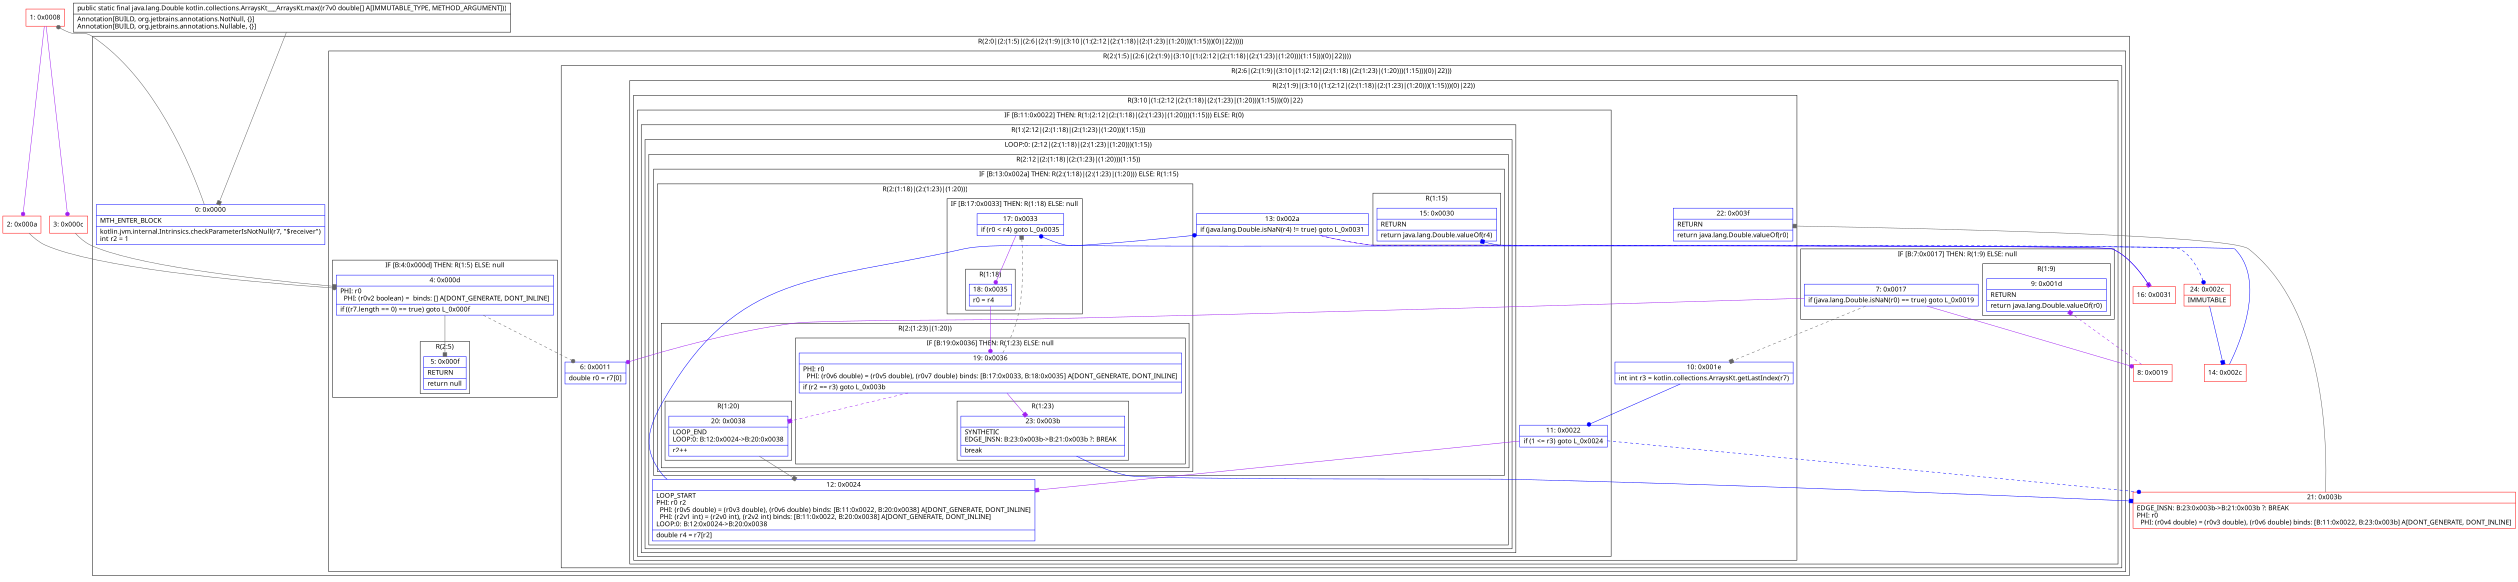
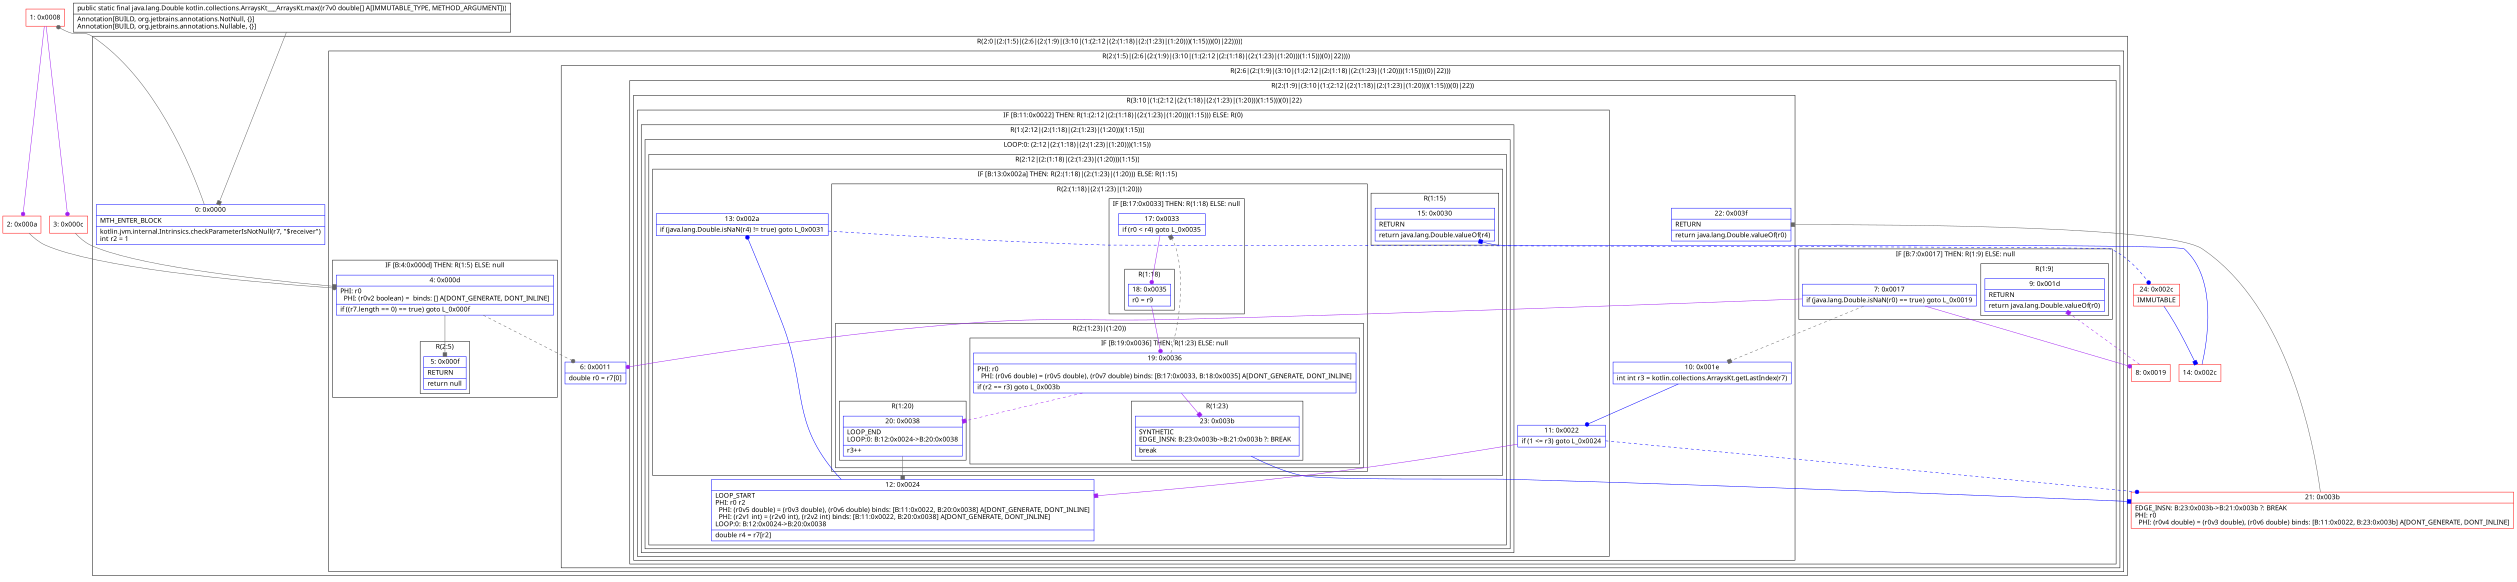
node "16: 0x0031": removed
node "18: 0x0035": text "r0 = r4" -> "r0 = r9"
node "20: 0x0038": text "r2++" -> "r3++"
